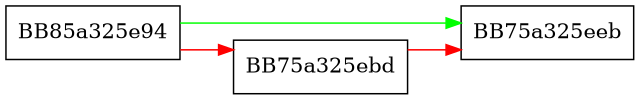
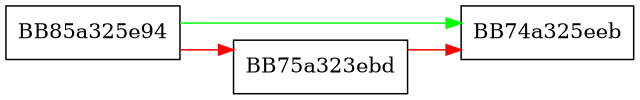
node "BB75a325eeb": label "BB75a325eeb" -> "BB74a325eeb"
node "BB75a325ebd": label "BB75a325ebd" -> "BB75a323ebd"
